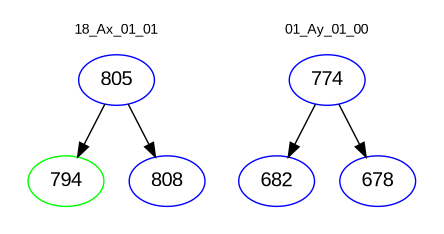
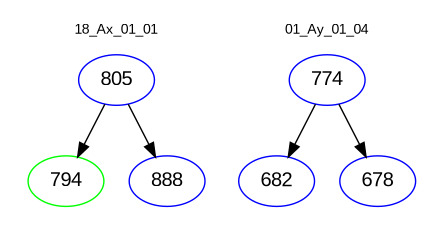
cluster "01_Ay_01_00": label "01_Ay_01_00" -> "01_Ay_01_04"
node "808": label "808" -> "888"
